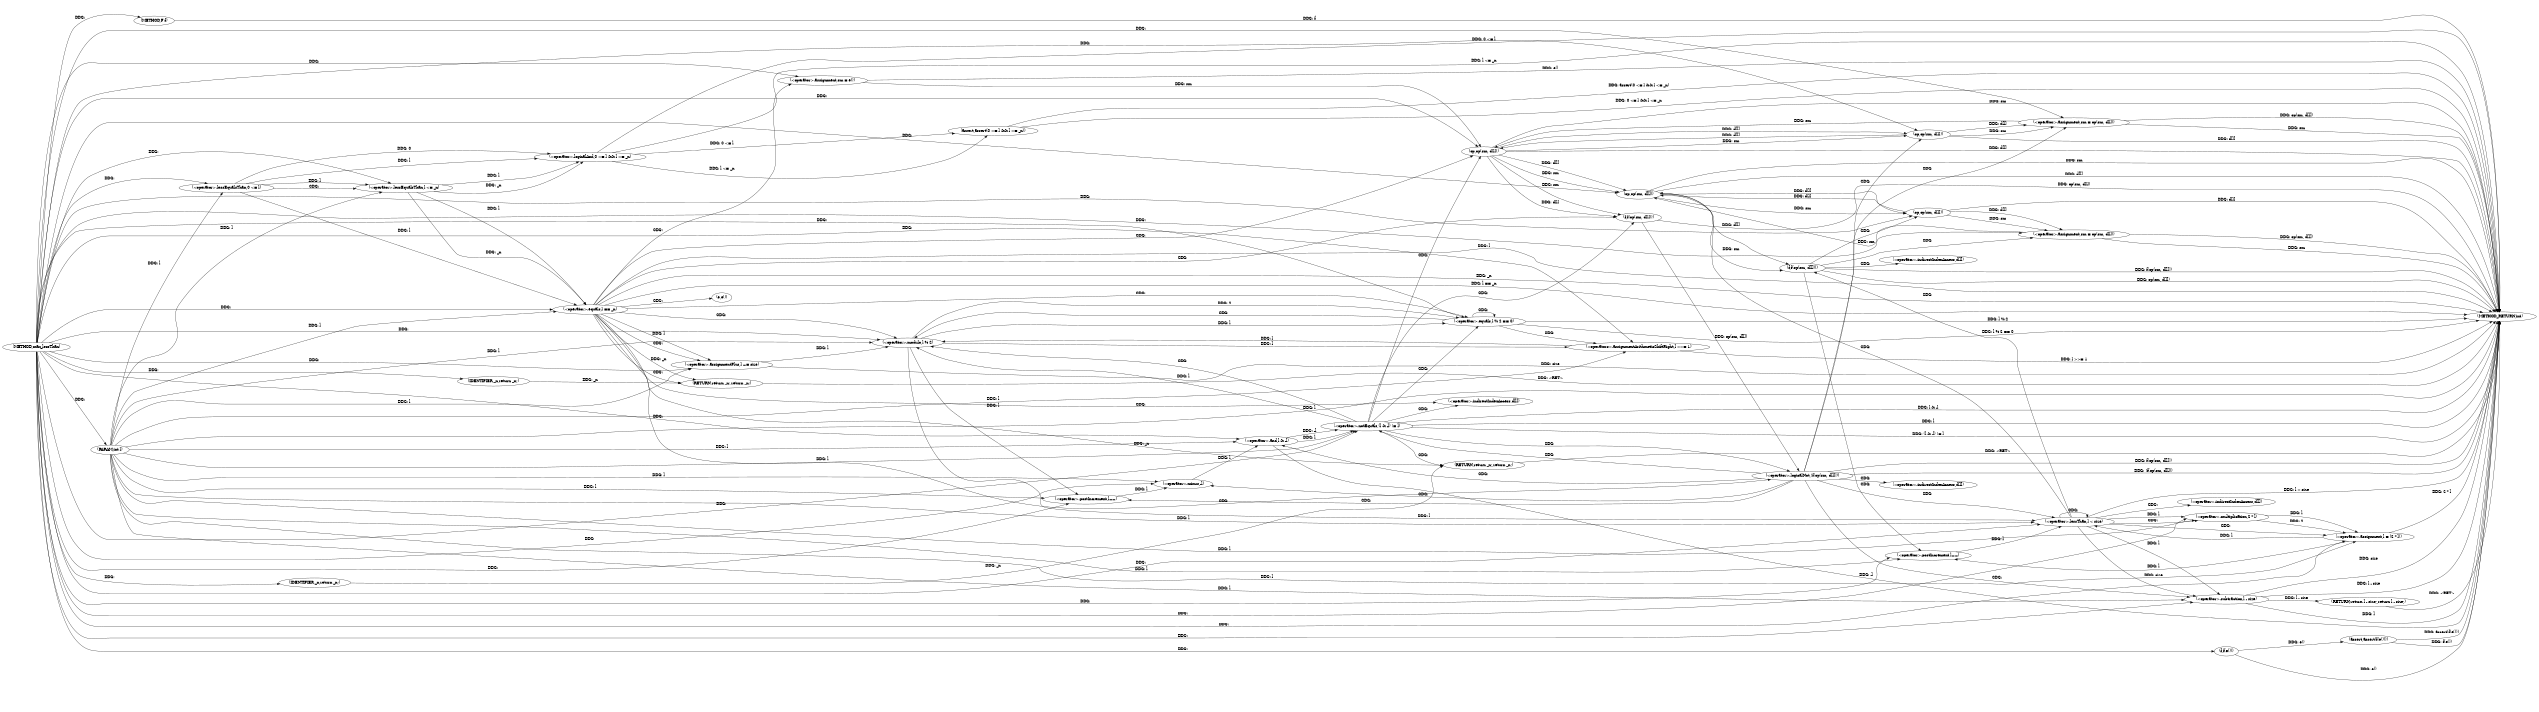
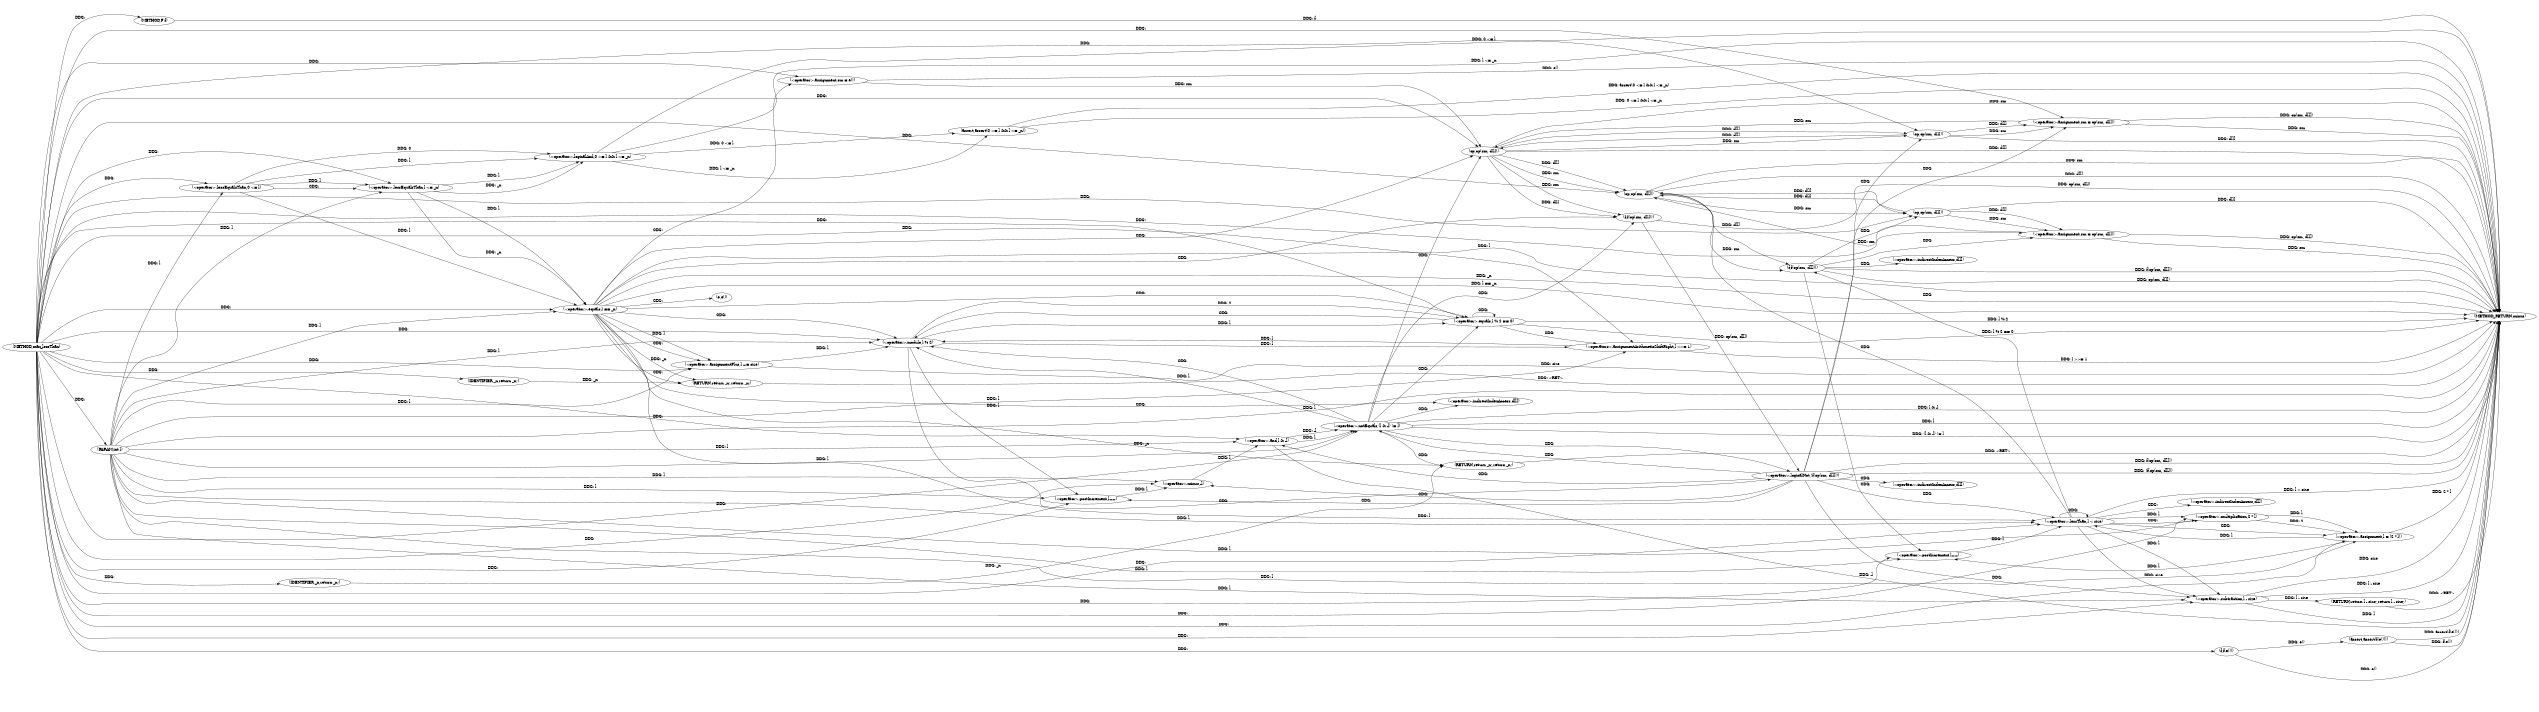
node "(METHOD_RETURN,int)": label "(METHOD_RETURN,int)" -> "(METHOD_RETURN,minus)"
edge "(<operator>.logicalNot,!f(op(sm, d[l])))" -> "(<operator>.subtraction,l - size)": label "CDG: " -> "DDG: "
